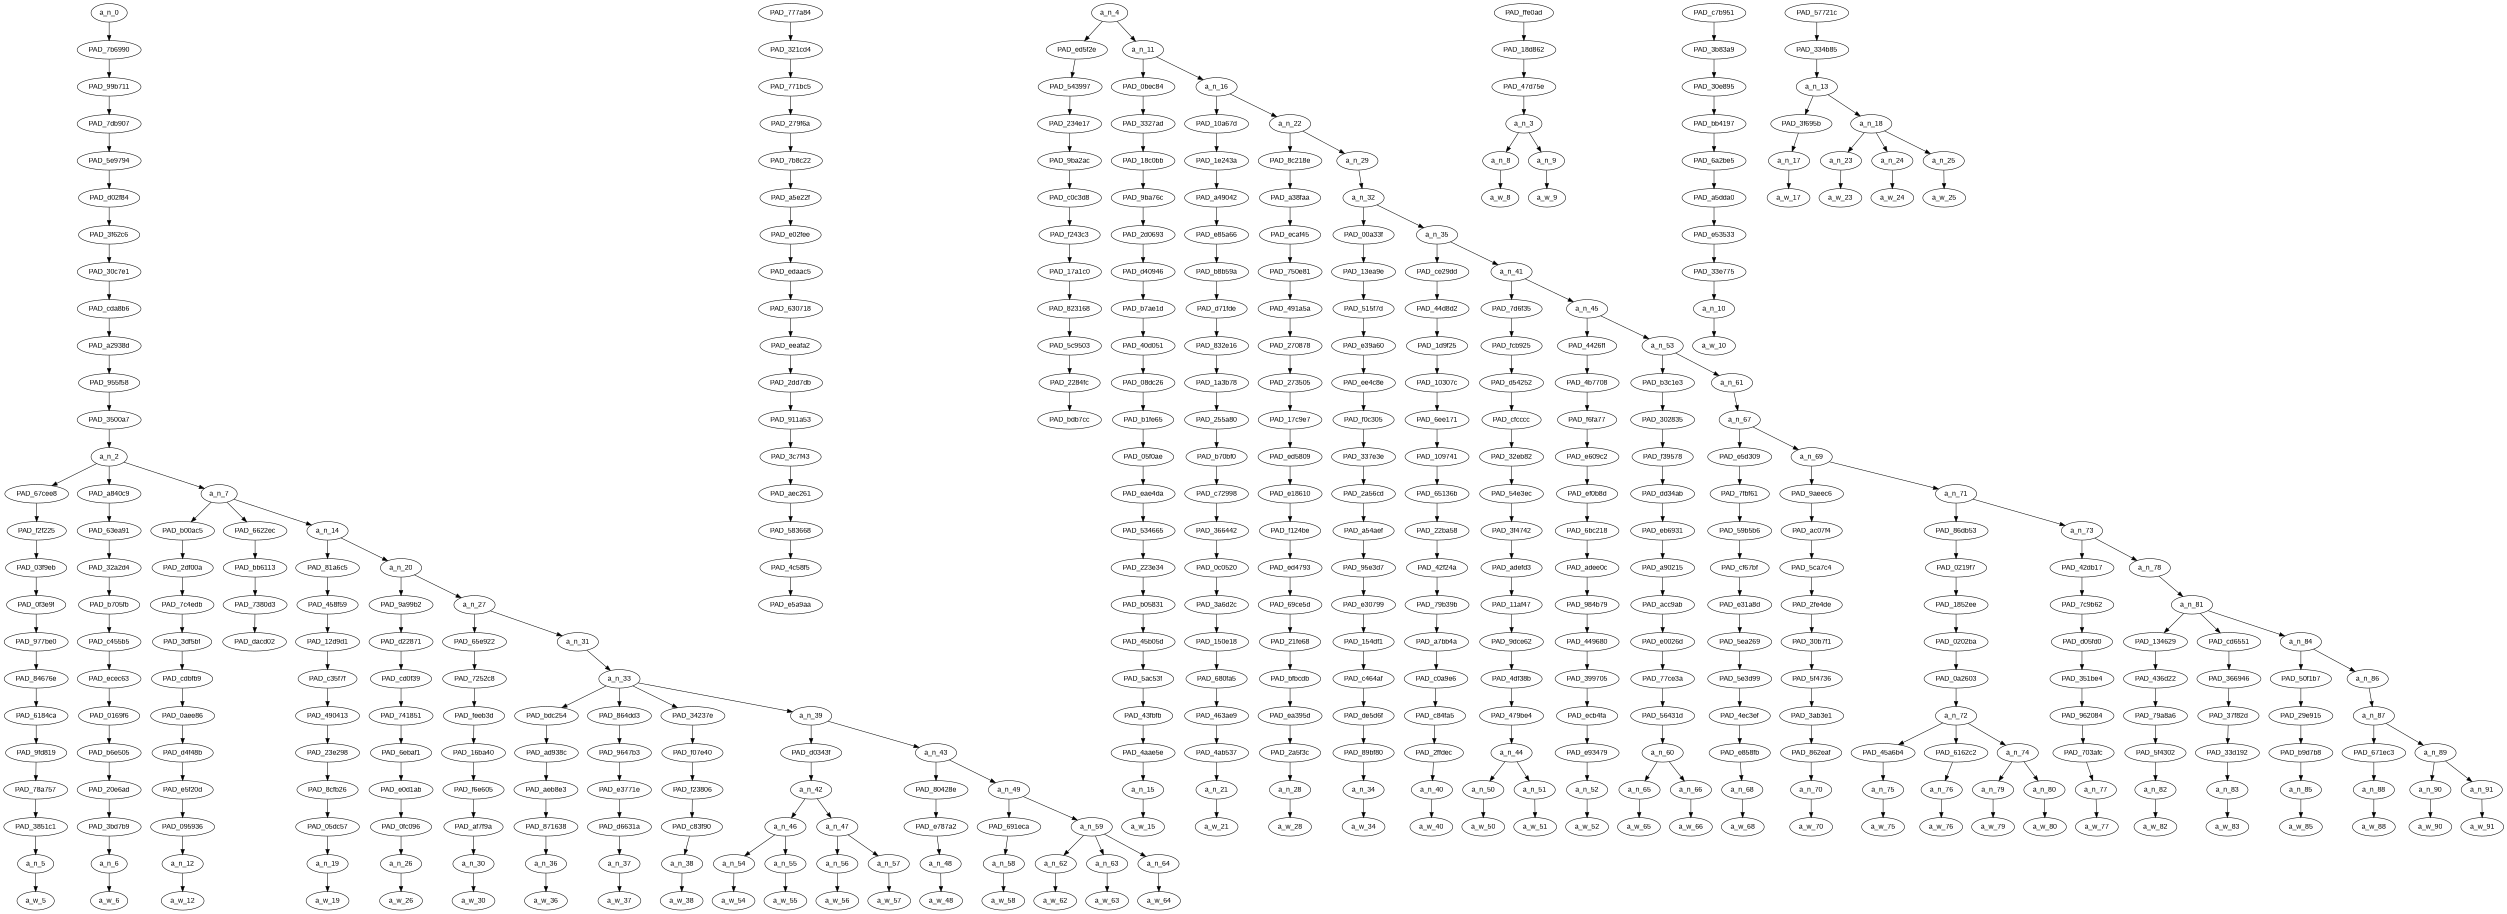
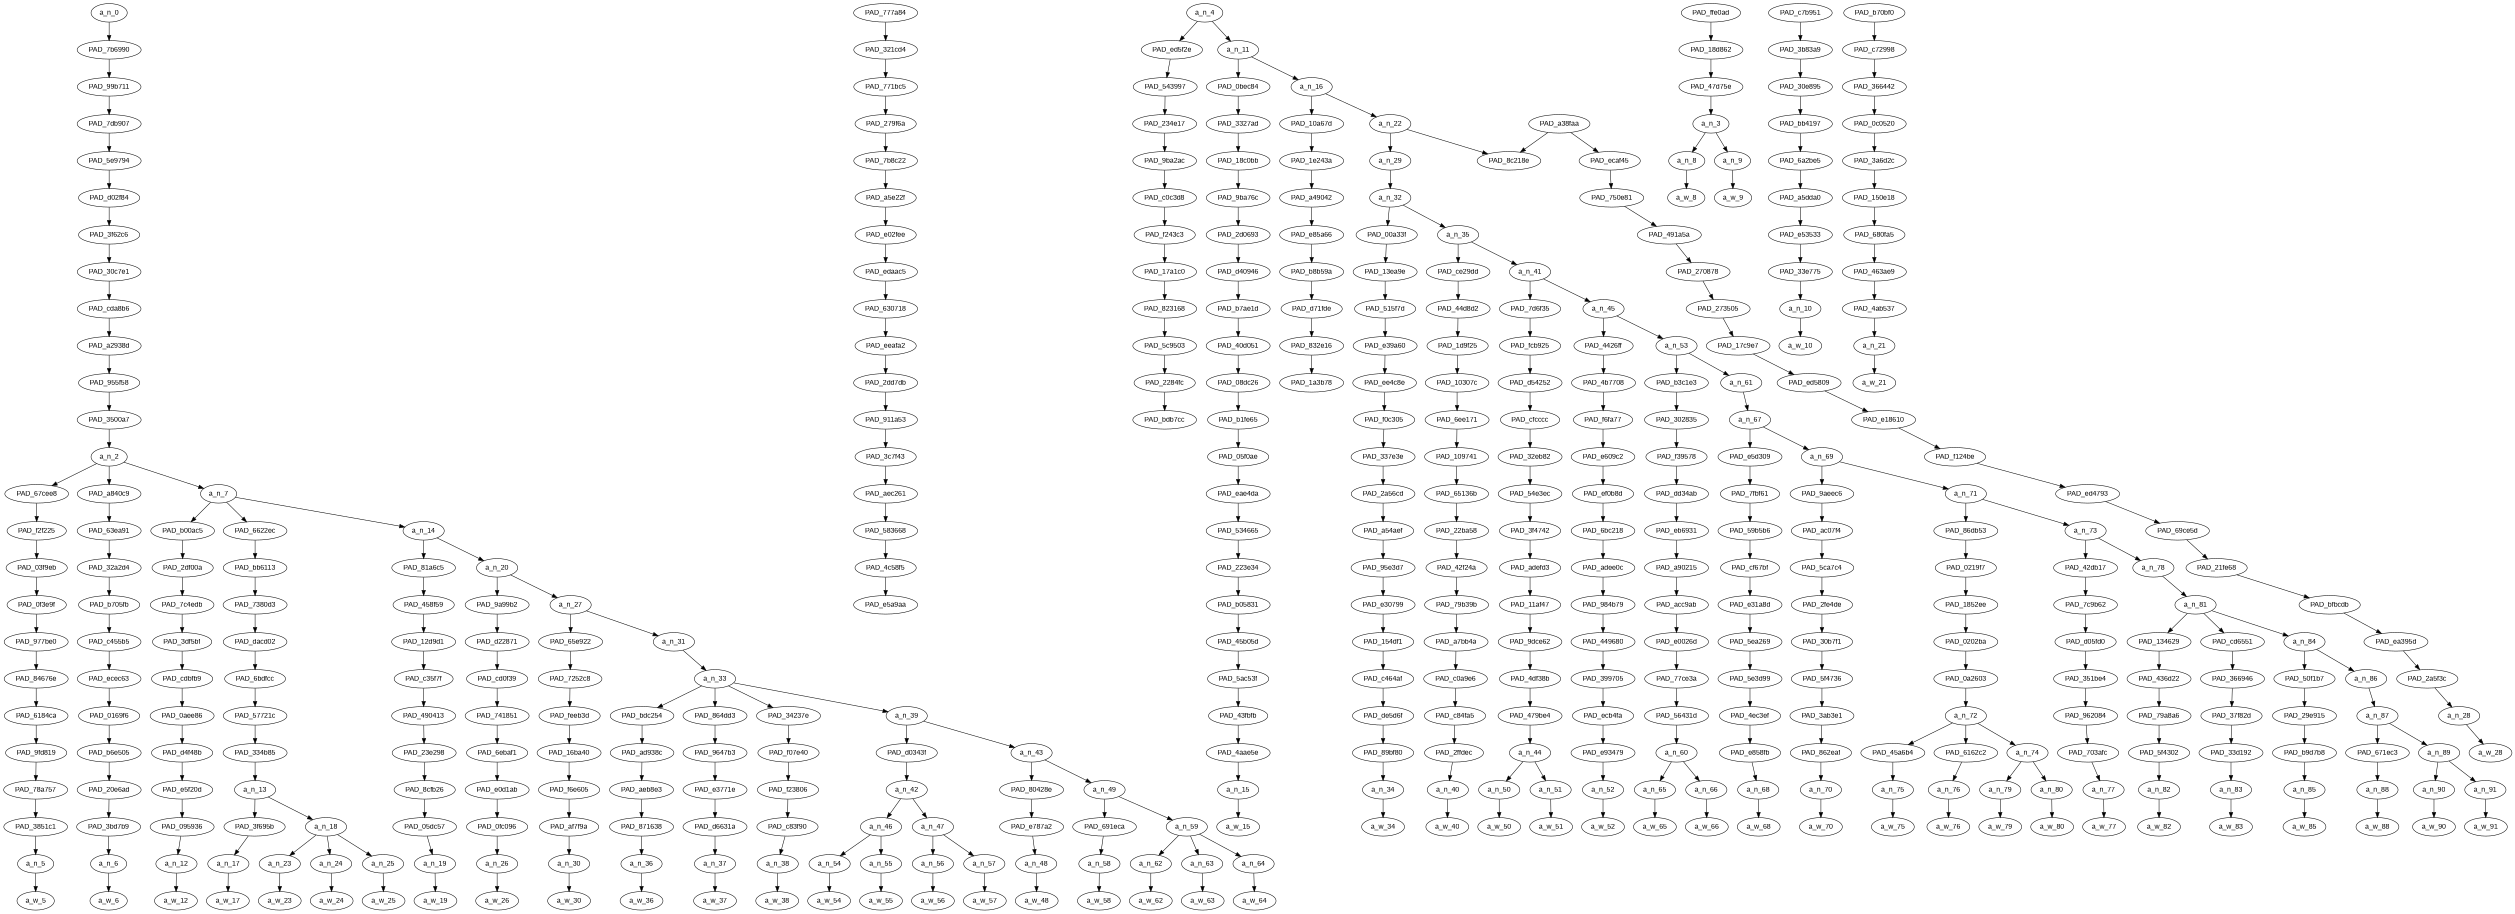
edge "PAD_8c218e" -> "PAD_a38faa": reversed
node "PAD_255a80": removed
node "PAD_6bdfcc": added
